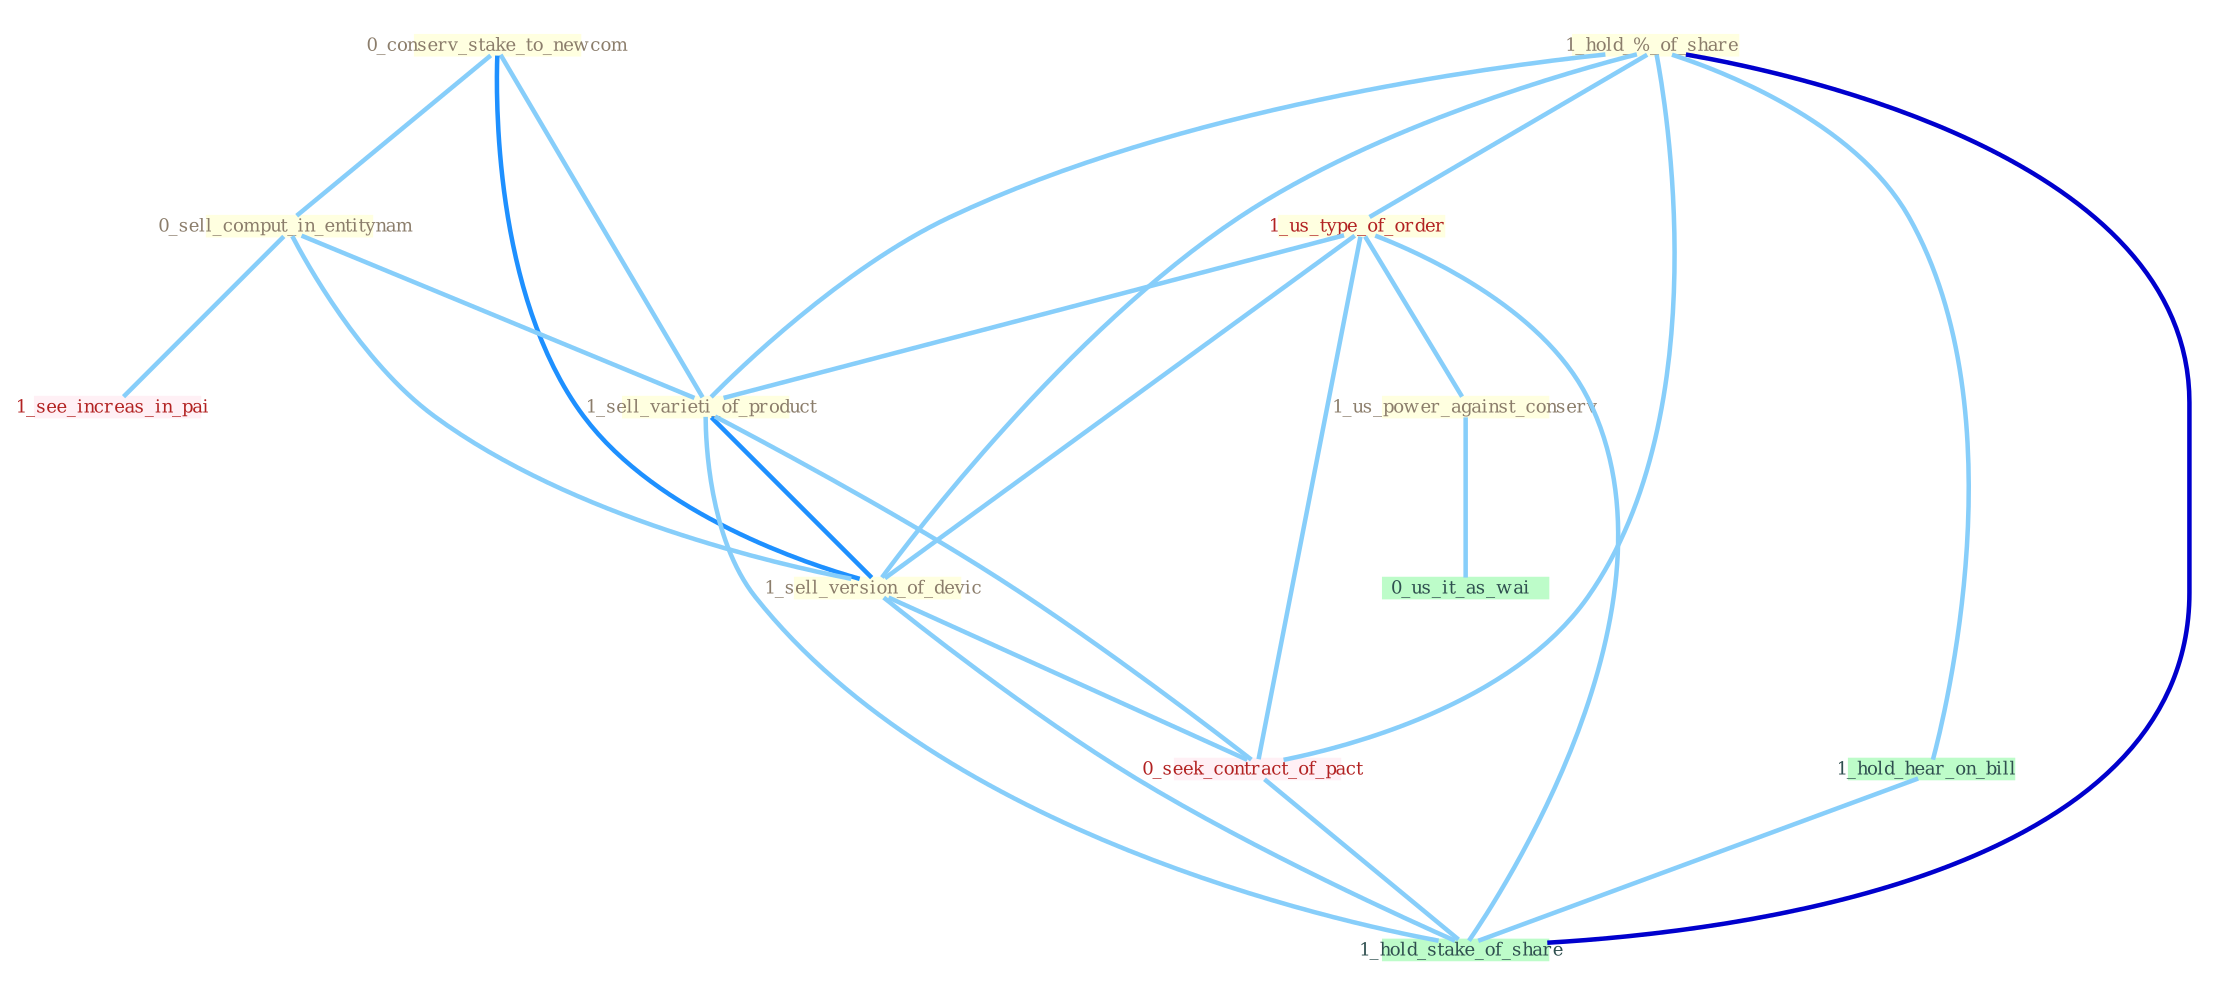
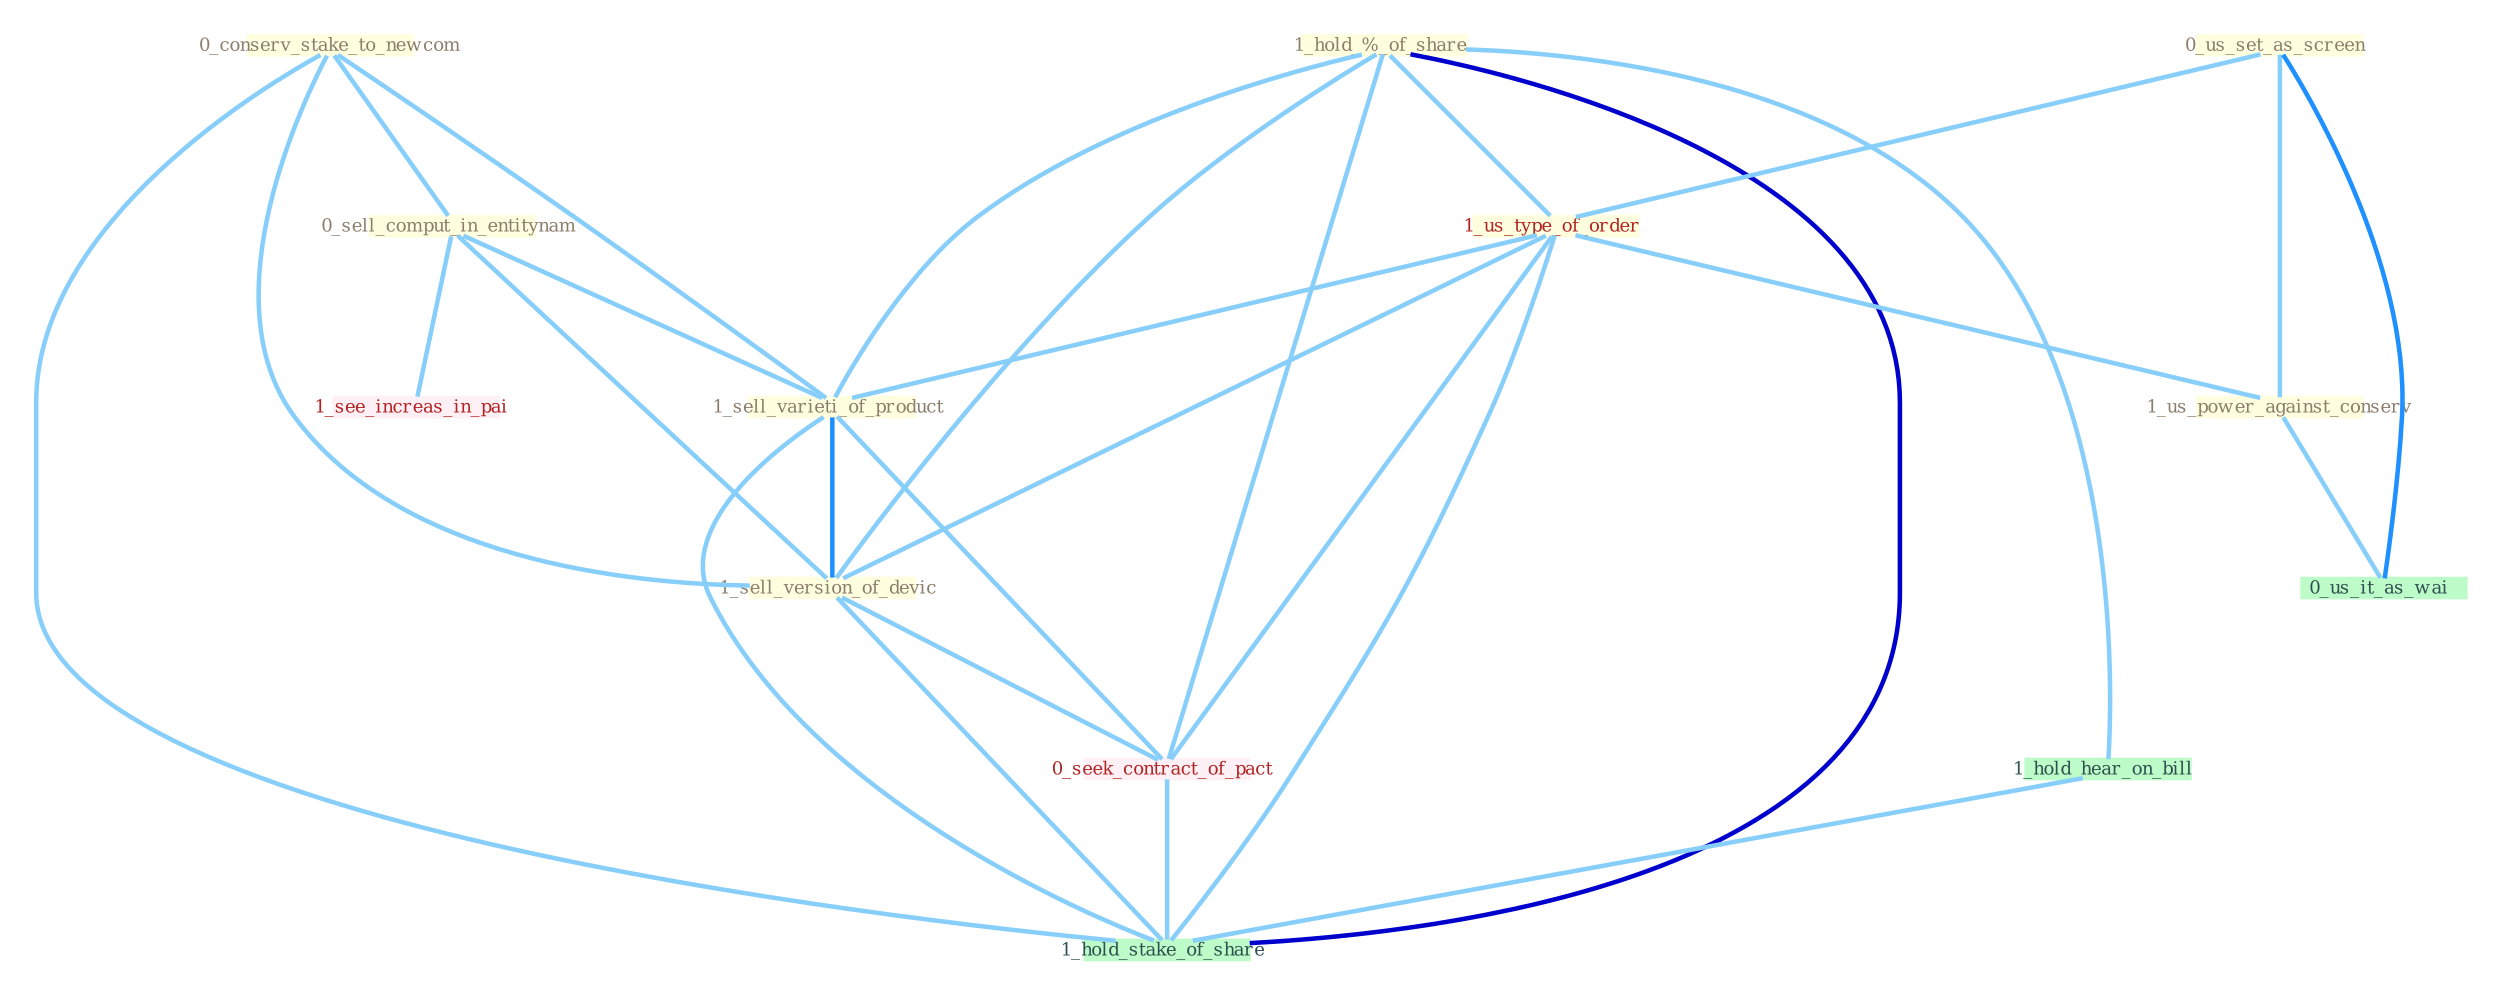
node "0_us_set_as_screen": added
edge "0_conserv_stake_to_newcom" -- "1_sell_version_of_devic": color #1e90ff -> #87cefa
edge "0_conserv_stake_to_newcom" -- "1_hold_stake_of_share": added
